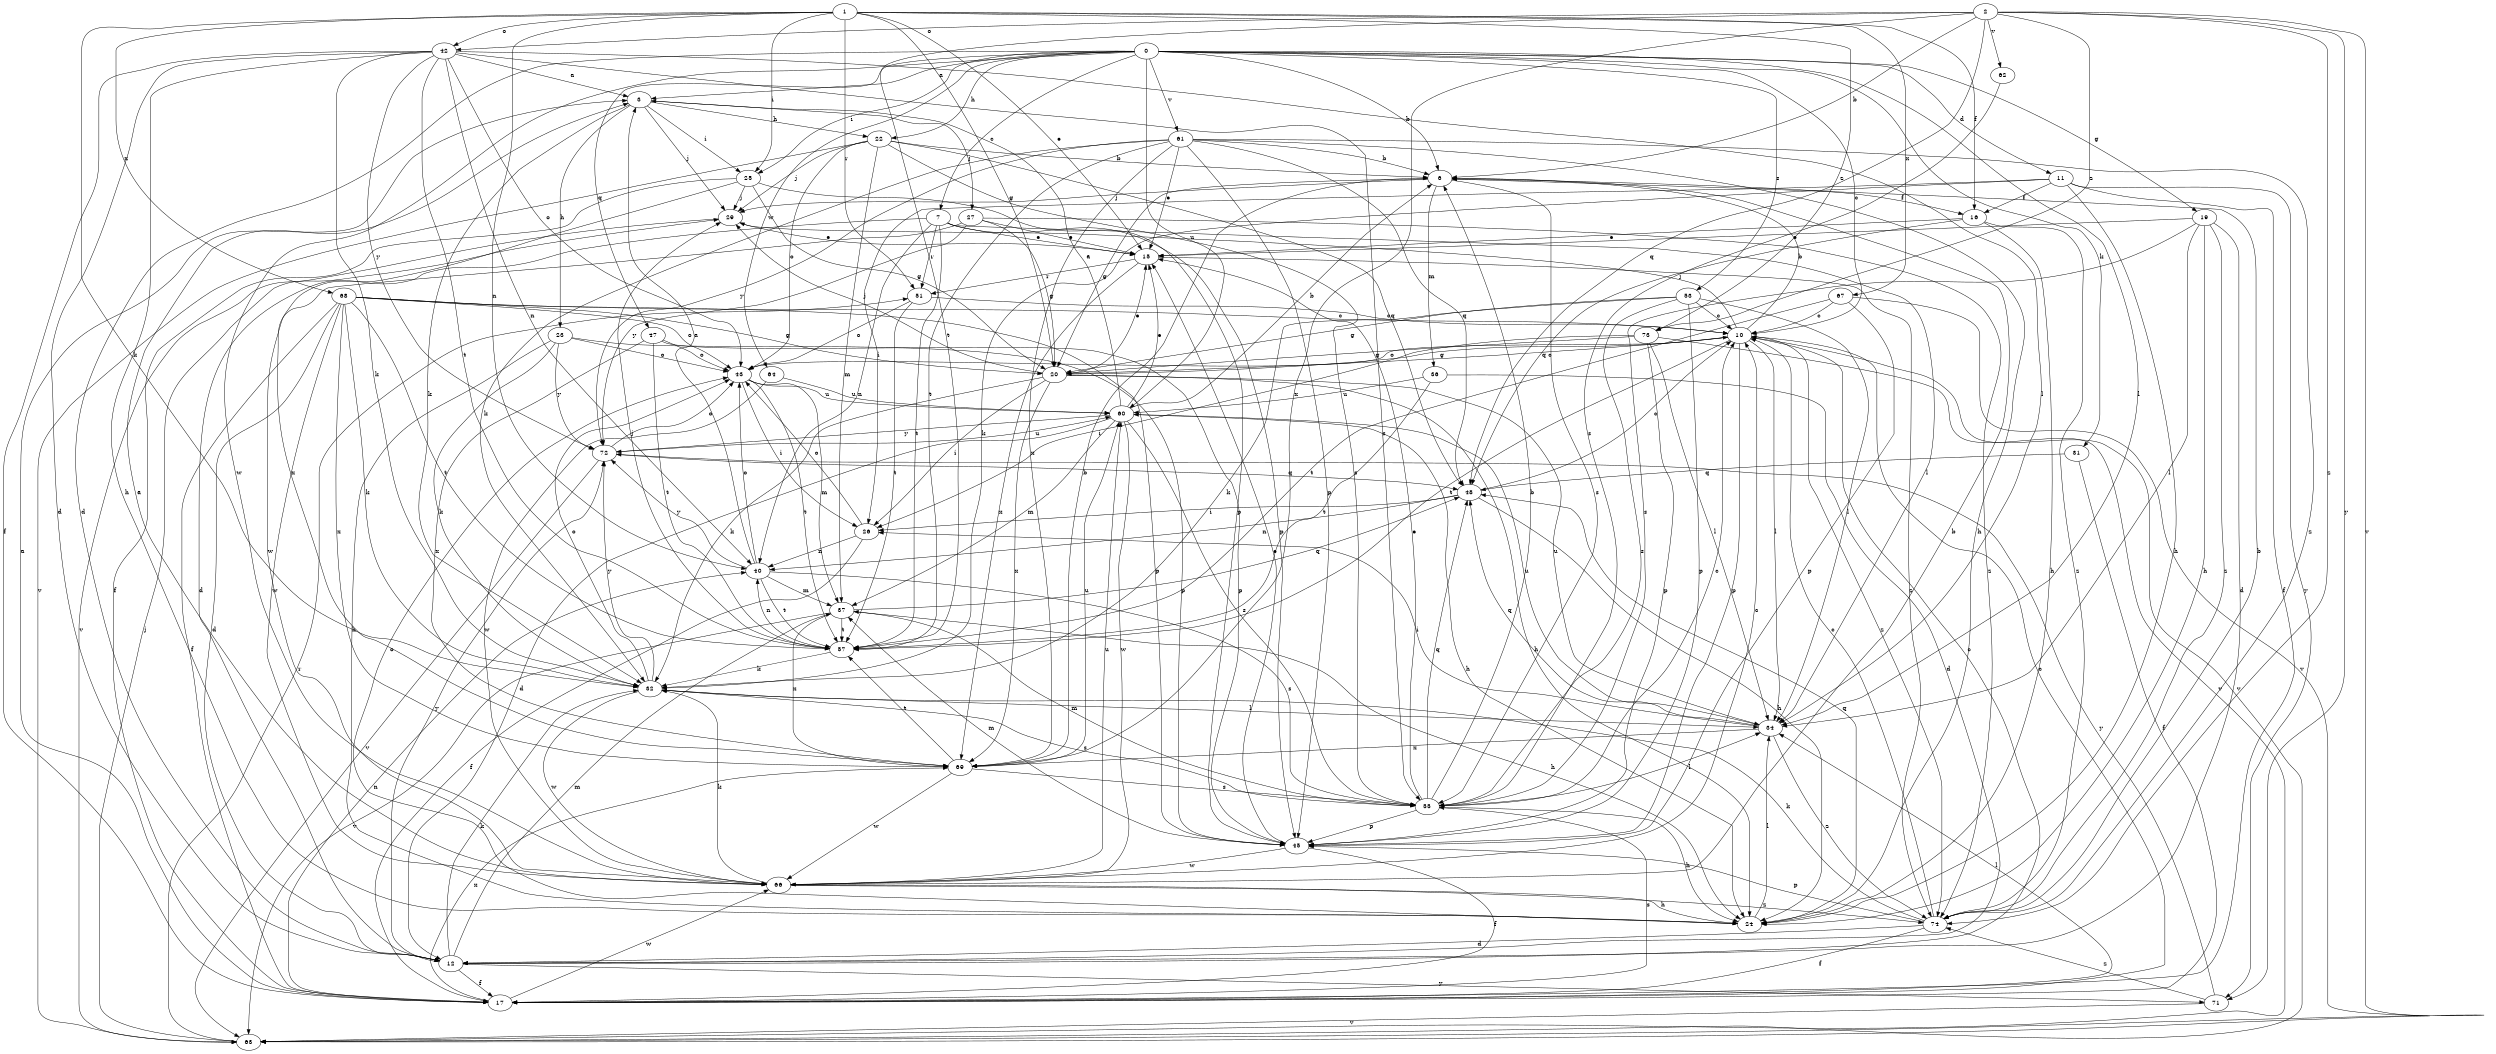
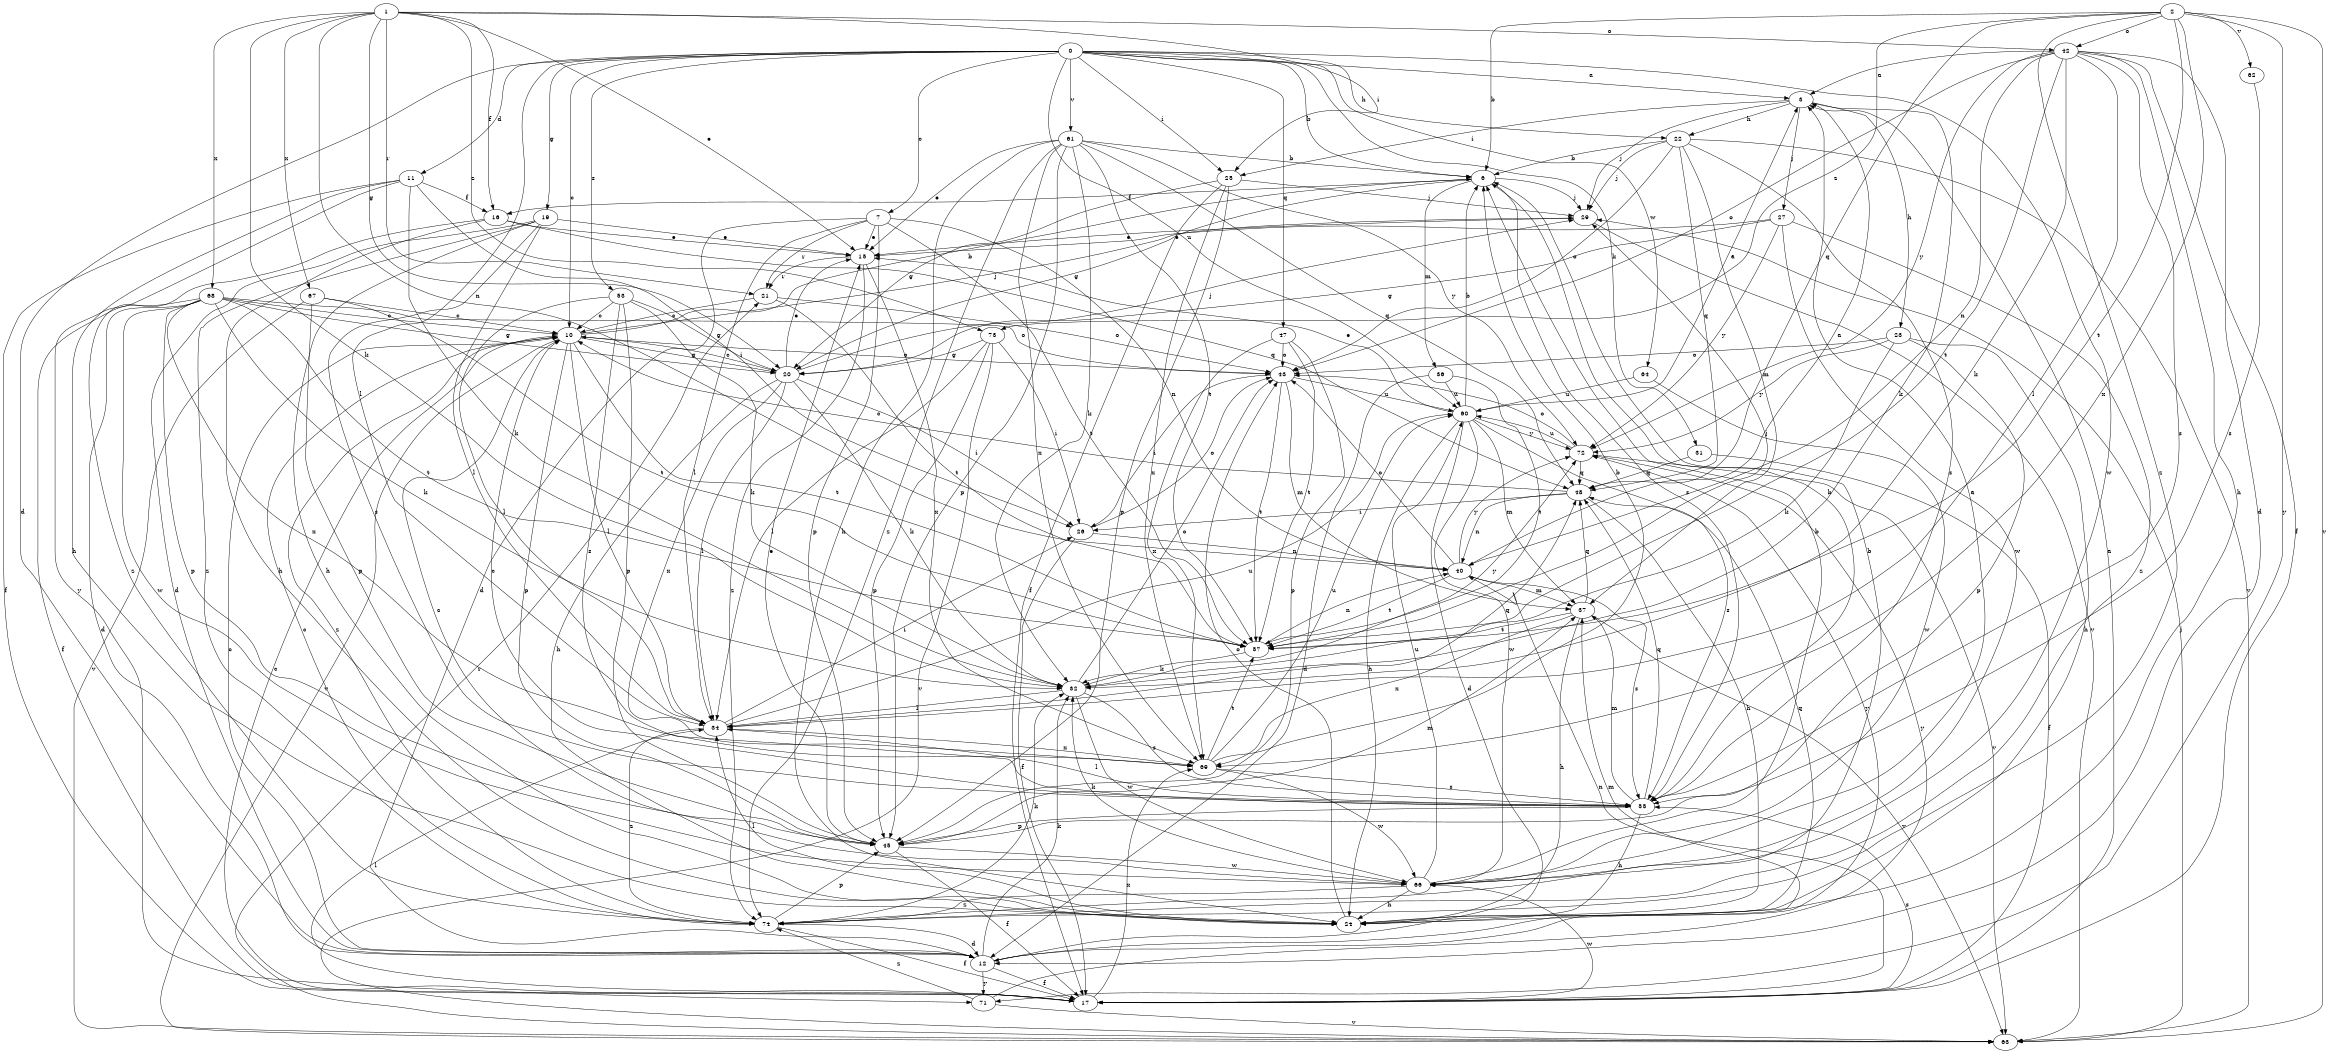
node "51": label "51" -> "21"
edge "55" -> "15": removed, label "e"
edge "20" -> "34": label "u" -> "l"
